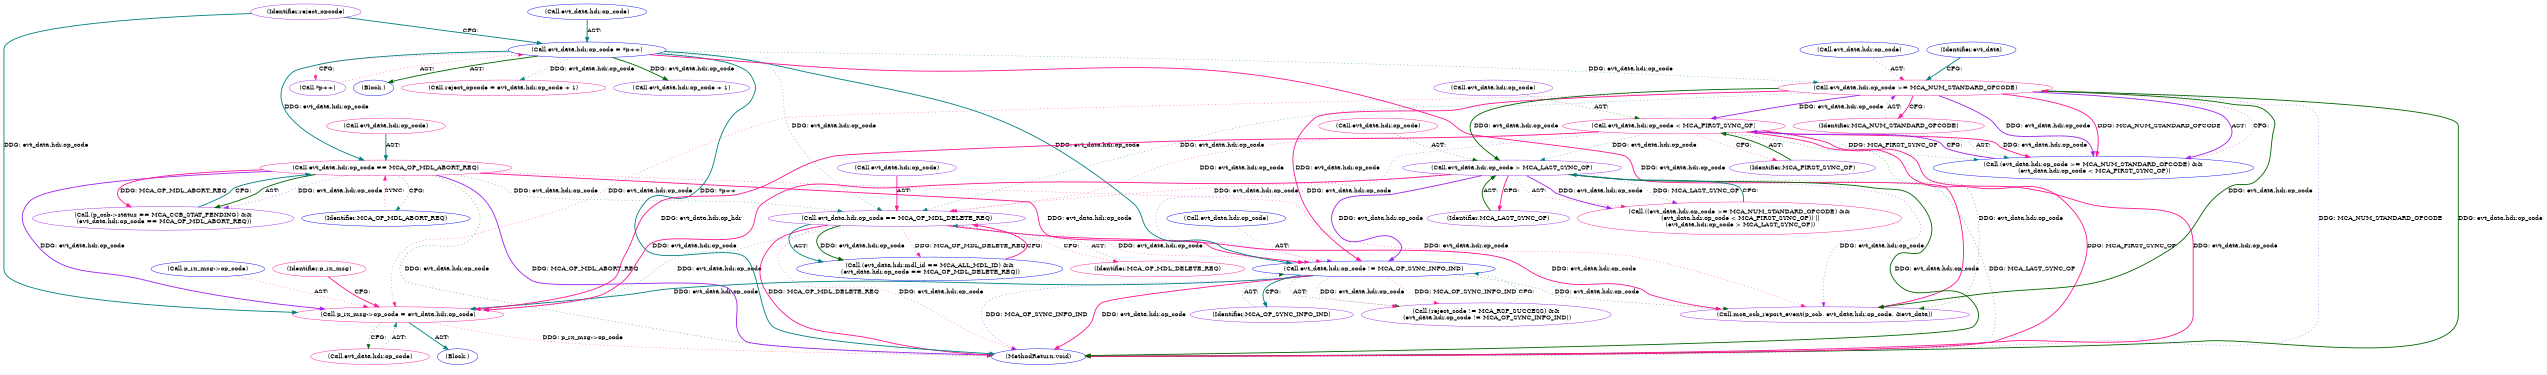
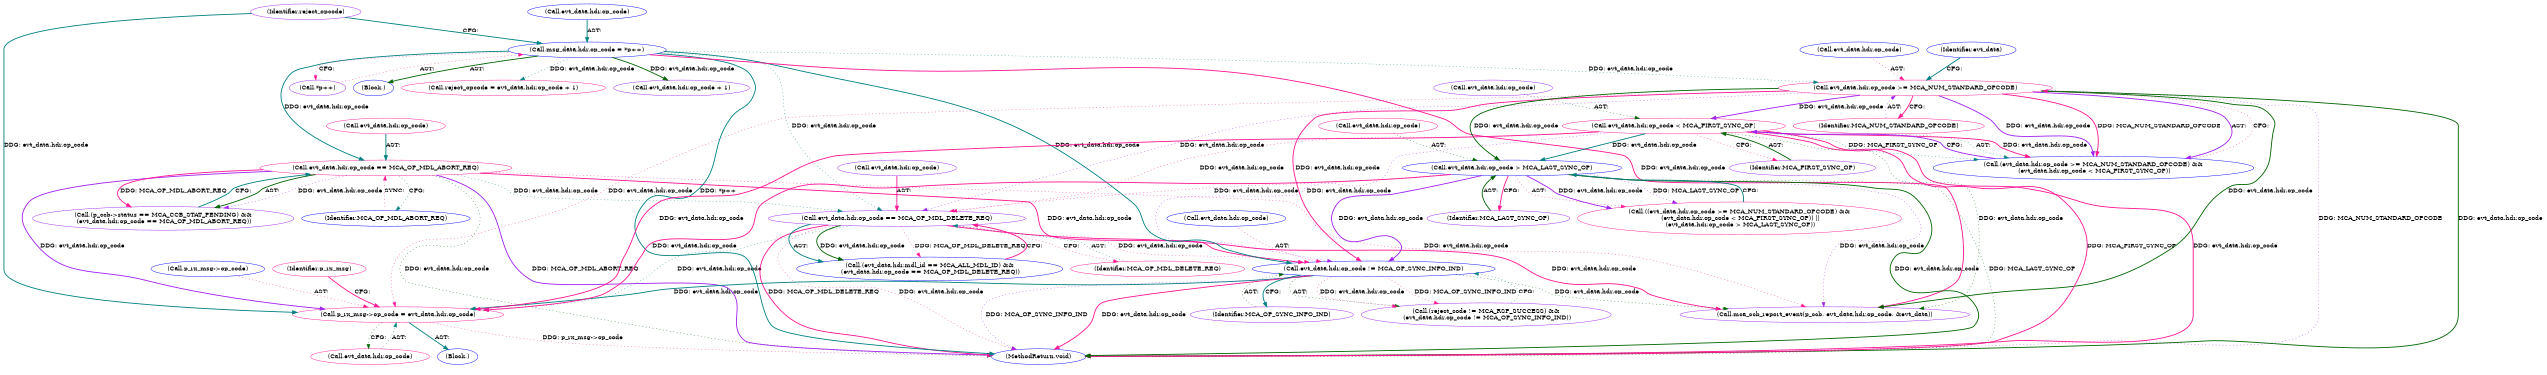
node "(Call,evt_data.hdr.op_code = *p++)": label "(Call,evt_data.hdr.op_code = *p++)" -> "(Call,msg_data.hdr.op_code = *p++)"
edge "(Call,evt_data.hdr.op_code >= MCA_NUM_STANDARD_OPCODE)" -> "(Call,evt_data.hdr.op_code == MCA_OP_MDL_DELETE_REQ)": color teal -> purple
edge "(Call,evt_data.hdr.op_code < MCA_FIRST_SYNC_OP)" -> "(Call,evt_data.hdr.op_code > MCA_LAST_SYNC_OP)": style dotted -> bold
node "(Call,evt_data.hdr.op_code > MCA_LAST_SYNC_OP)": color purple -> blue
edge "(Call,evt_data.hdr.op_code < MCA_FIRST_SYNC_OP)" -> "(Call,p_rx_msg->op_code = evt_data.hdr.op_code)": label "DDG: evt_data.hdr.op_hdr" -> "DDG: evt_data.hdr.op_code"
